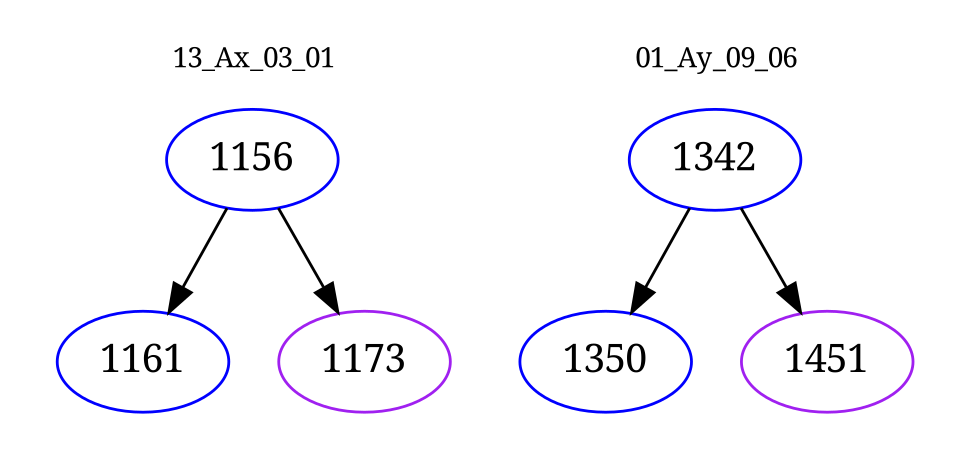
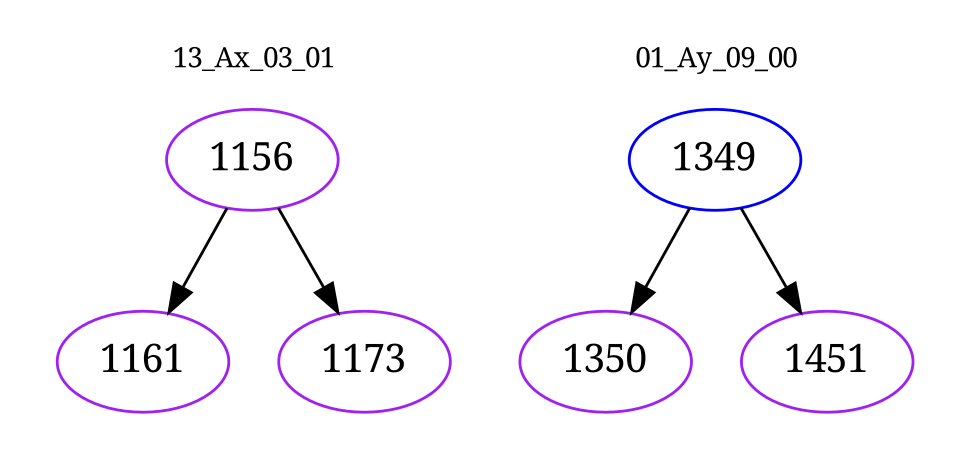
cluster "01_Ay_09_06": label "01_Ay_09_06" -> "01_Ay_09_00"
node "1156": color blue -> purple
node "1342": label "1342" -> "1349"
node "1161": color blue -> purple
node "1350": color blue -> purple
